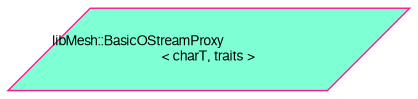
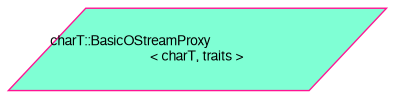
node "libMesh::BasicOStreamProxy < charT, traits >": label "libMesh::BasicOStreamProxy < charT, traits >" -> "charT::BasicOStreamProxy < charT, traits >"
